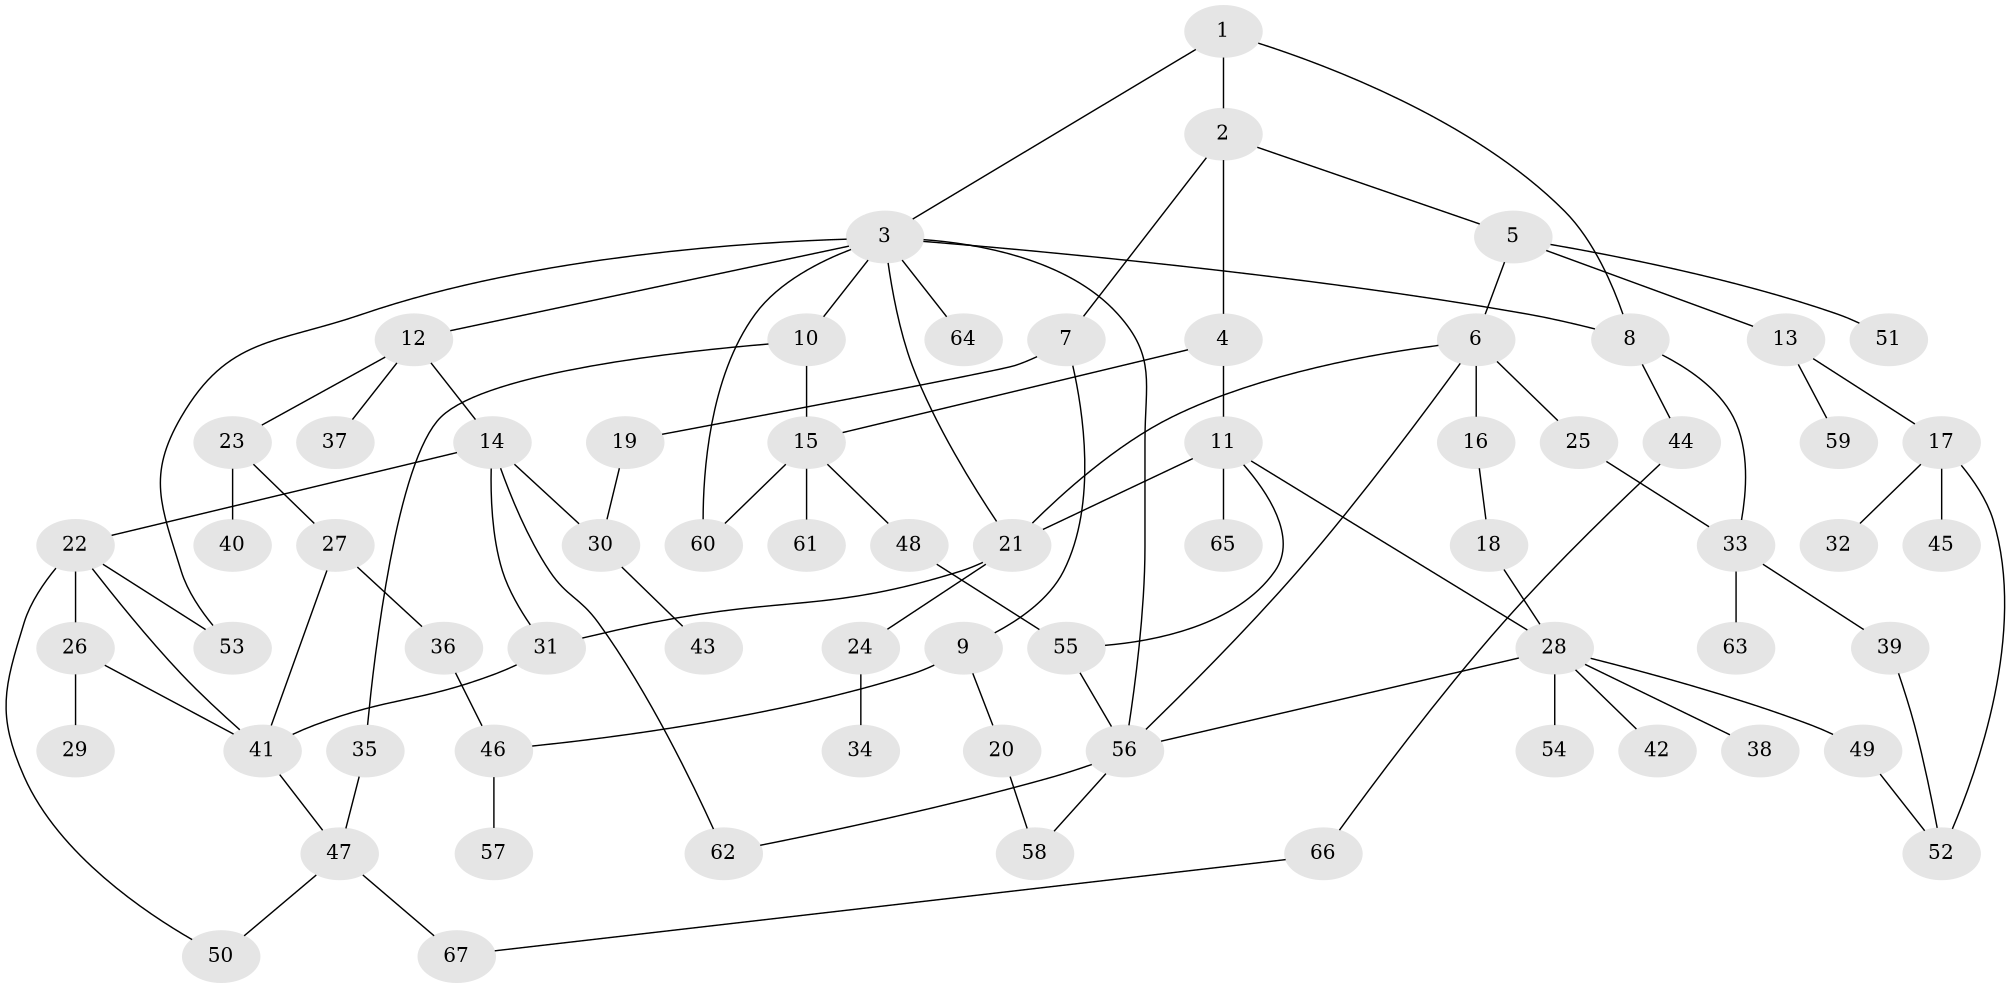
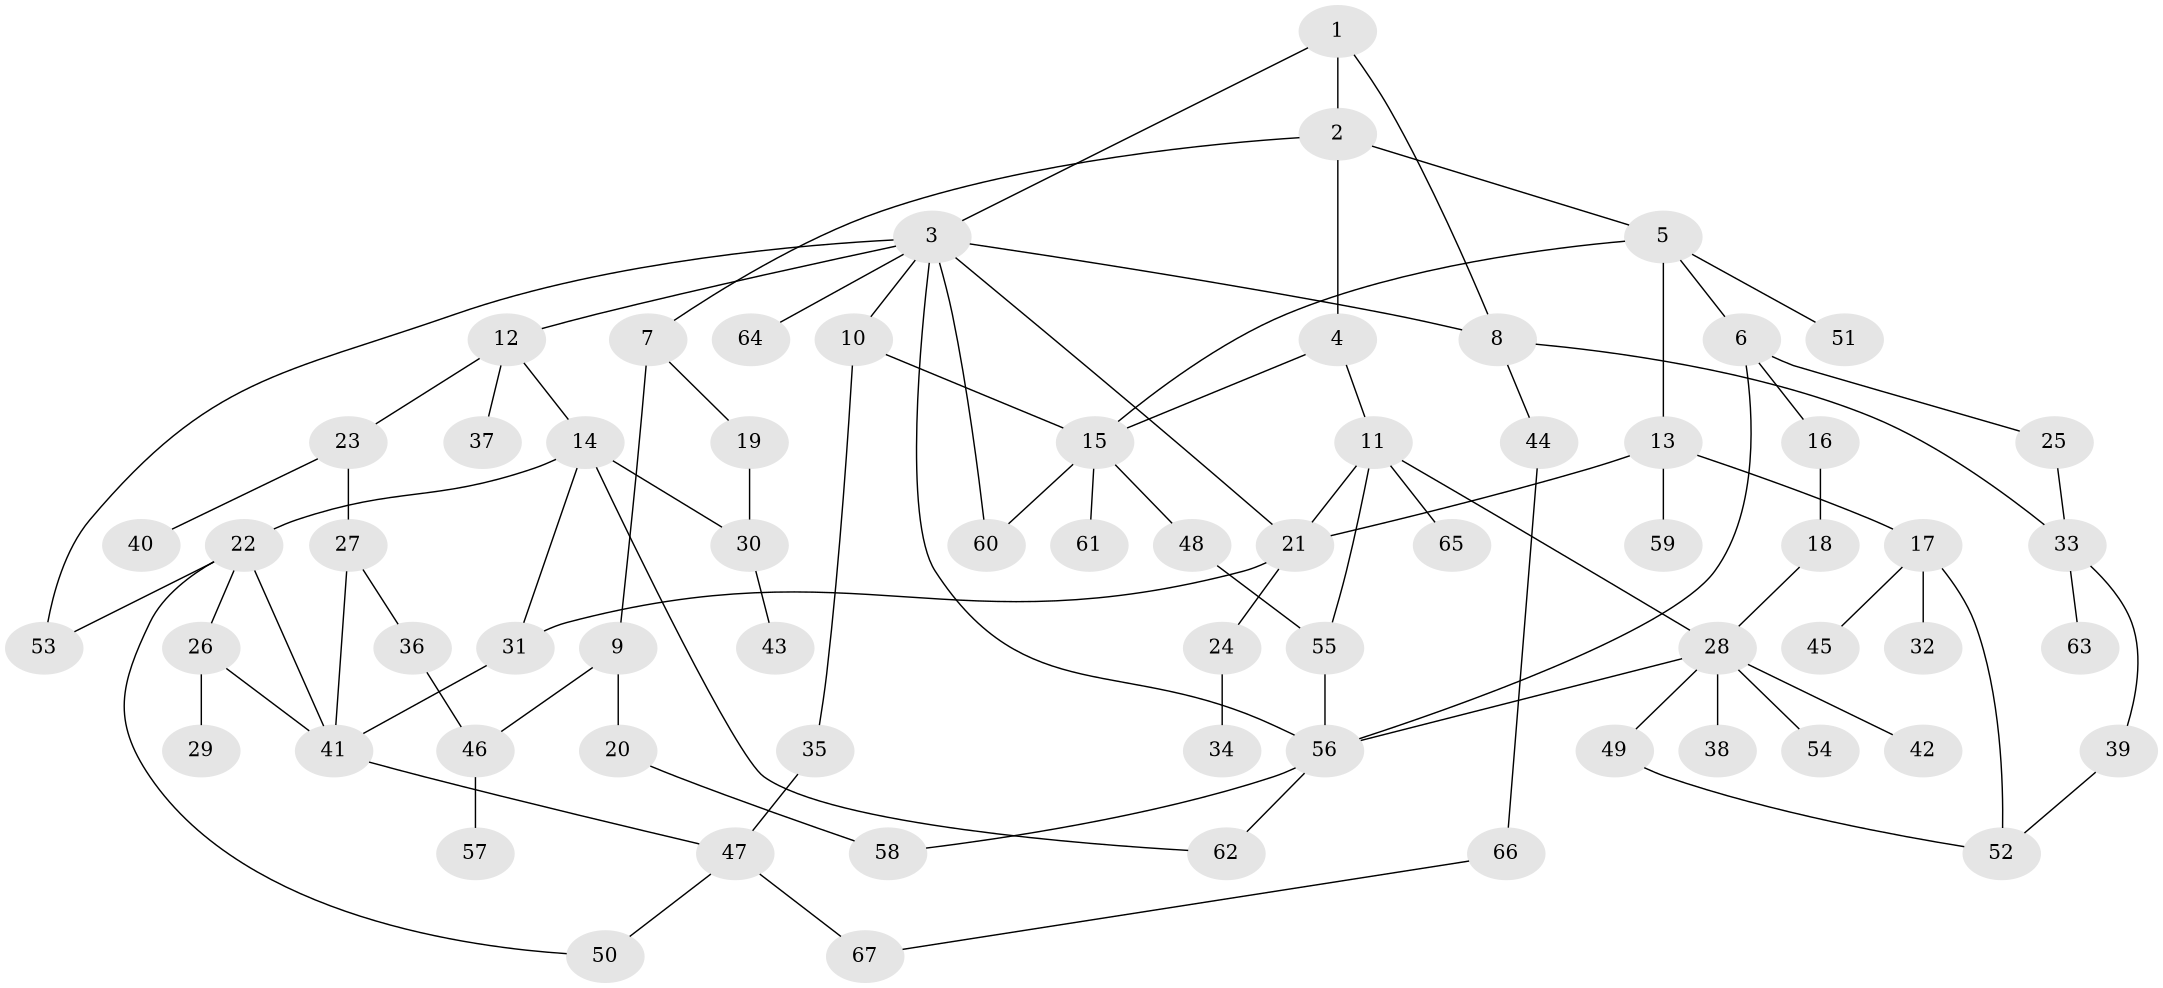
edge "5" -- "15": added
edge "6" -- "21": now "13" -- "21"
